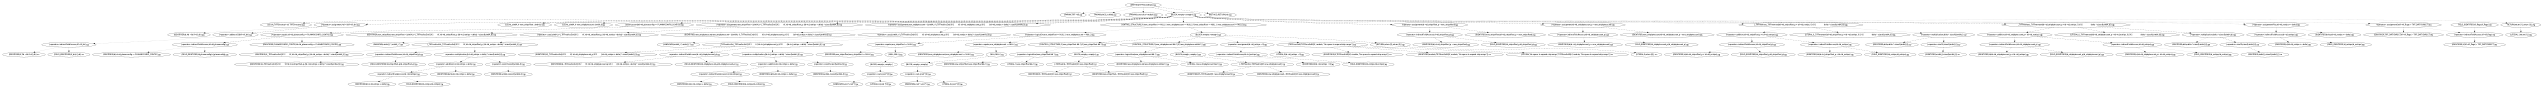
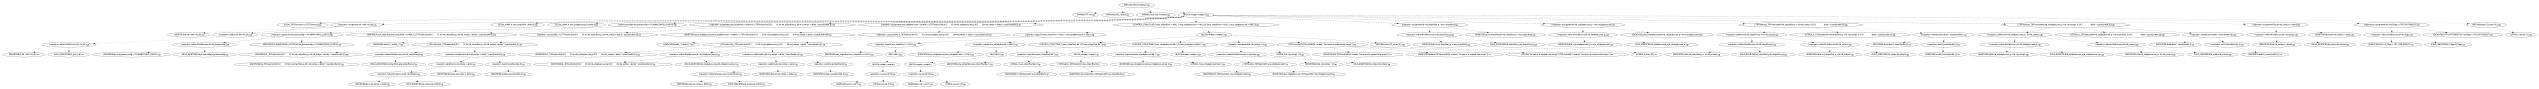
node "(METHOD_RETURN,int)": removed
edge "(FIELD_IDENTIFIER,tif_flags,tif_flags)" -> "(<operator>.indirectFieldAccess,tif->tif_flags)": reversed
